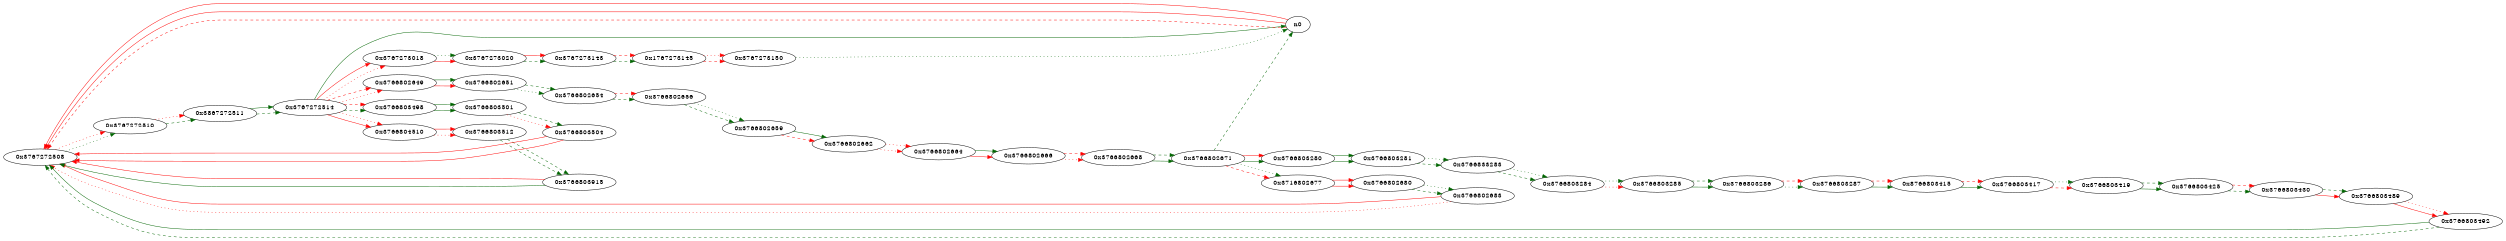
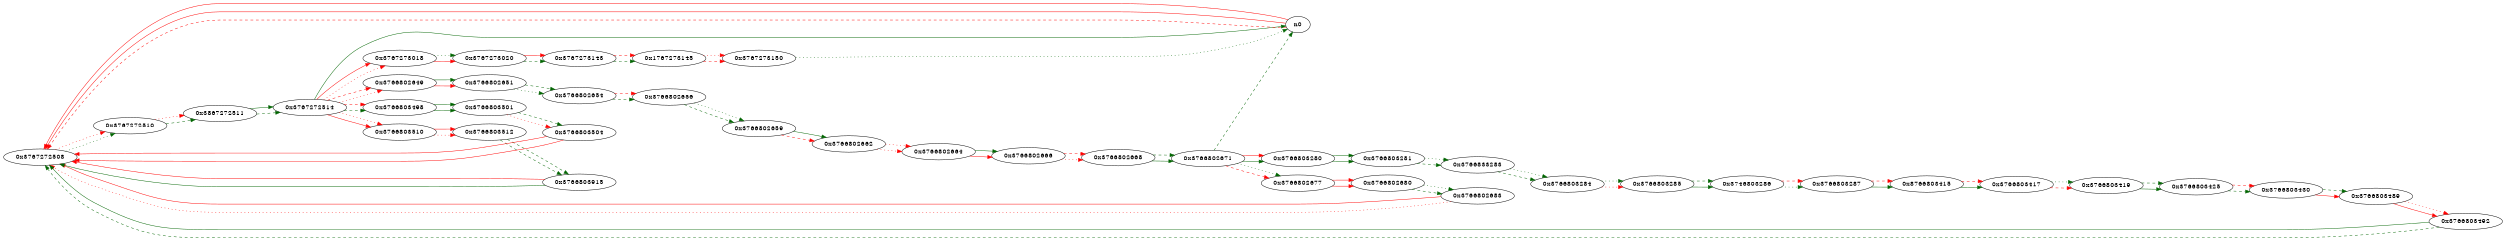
node "0x3766804510": label "0x3766804510" -> "0x3766803510"
node "0x3716802677": label "0x3716802677" -> "0x3766802677"
node "0x3766803286": label "0x3766803286" -> "0x3746803286"
